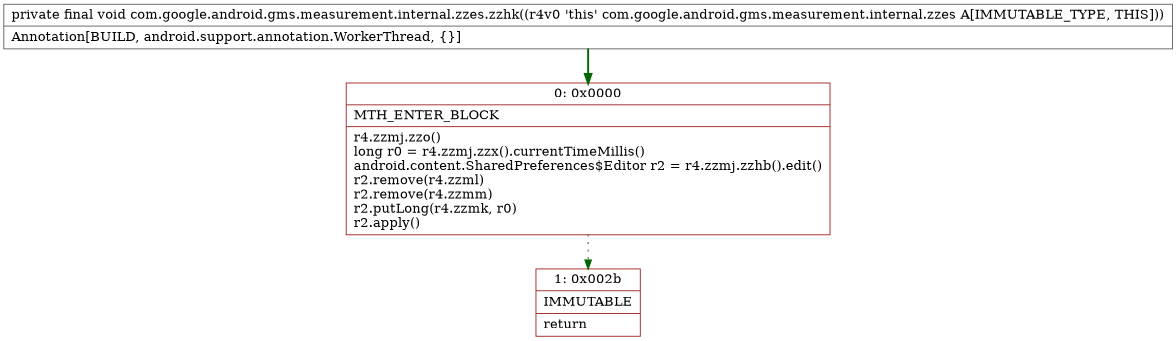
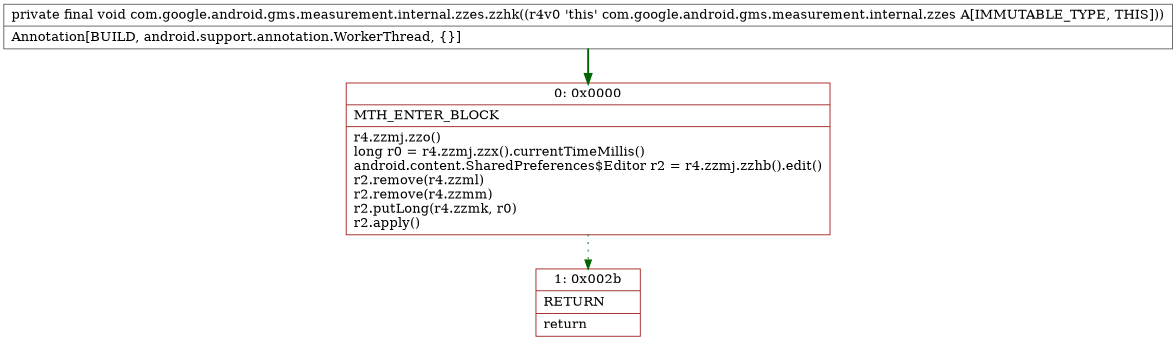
node "1: 0x002b": text "IMMUTABLE" -> "RETURN"
